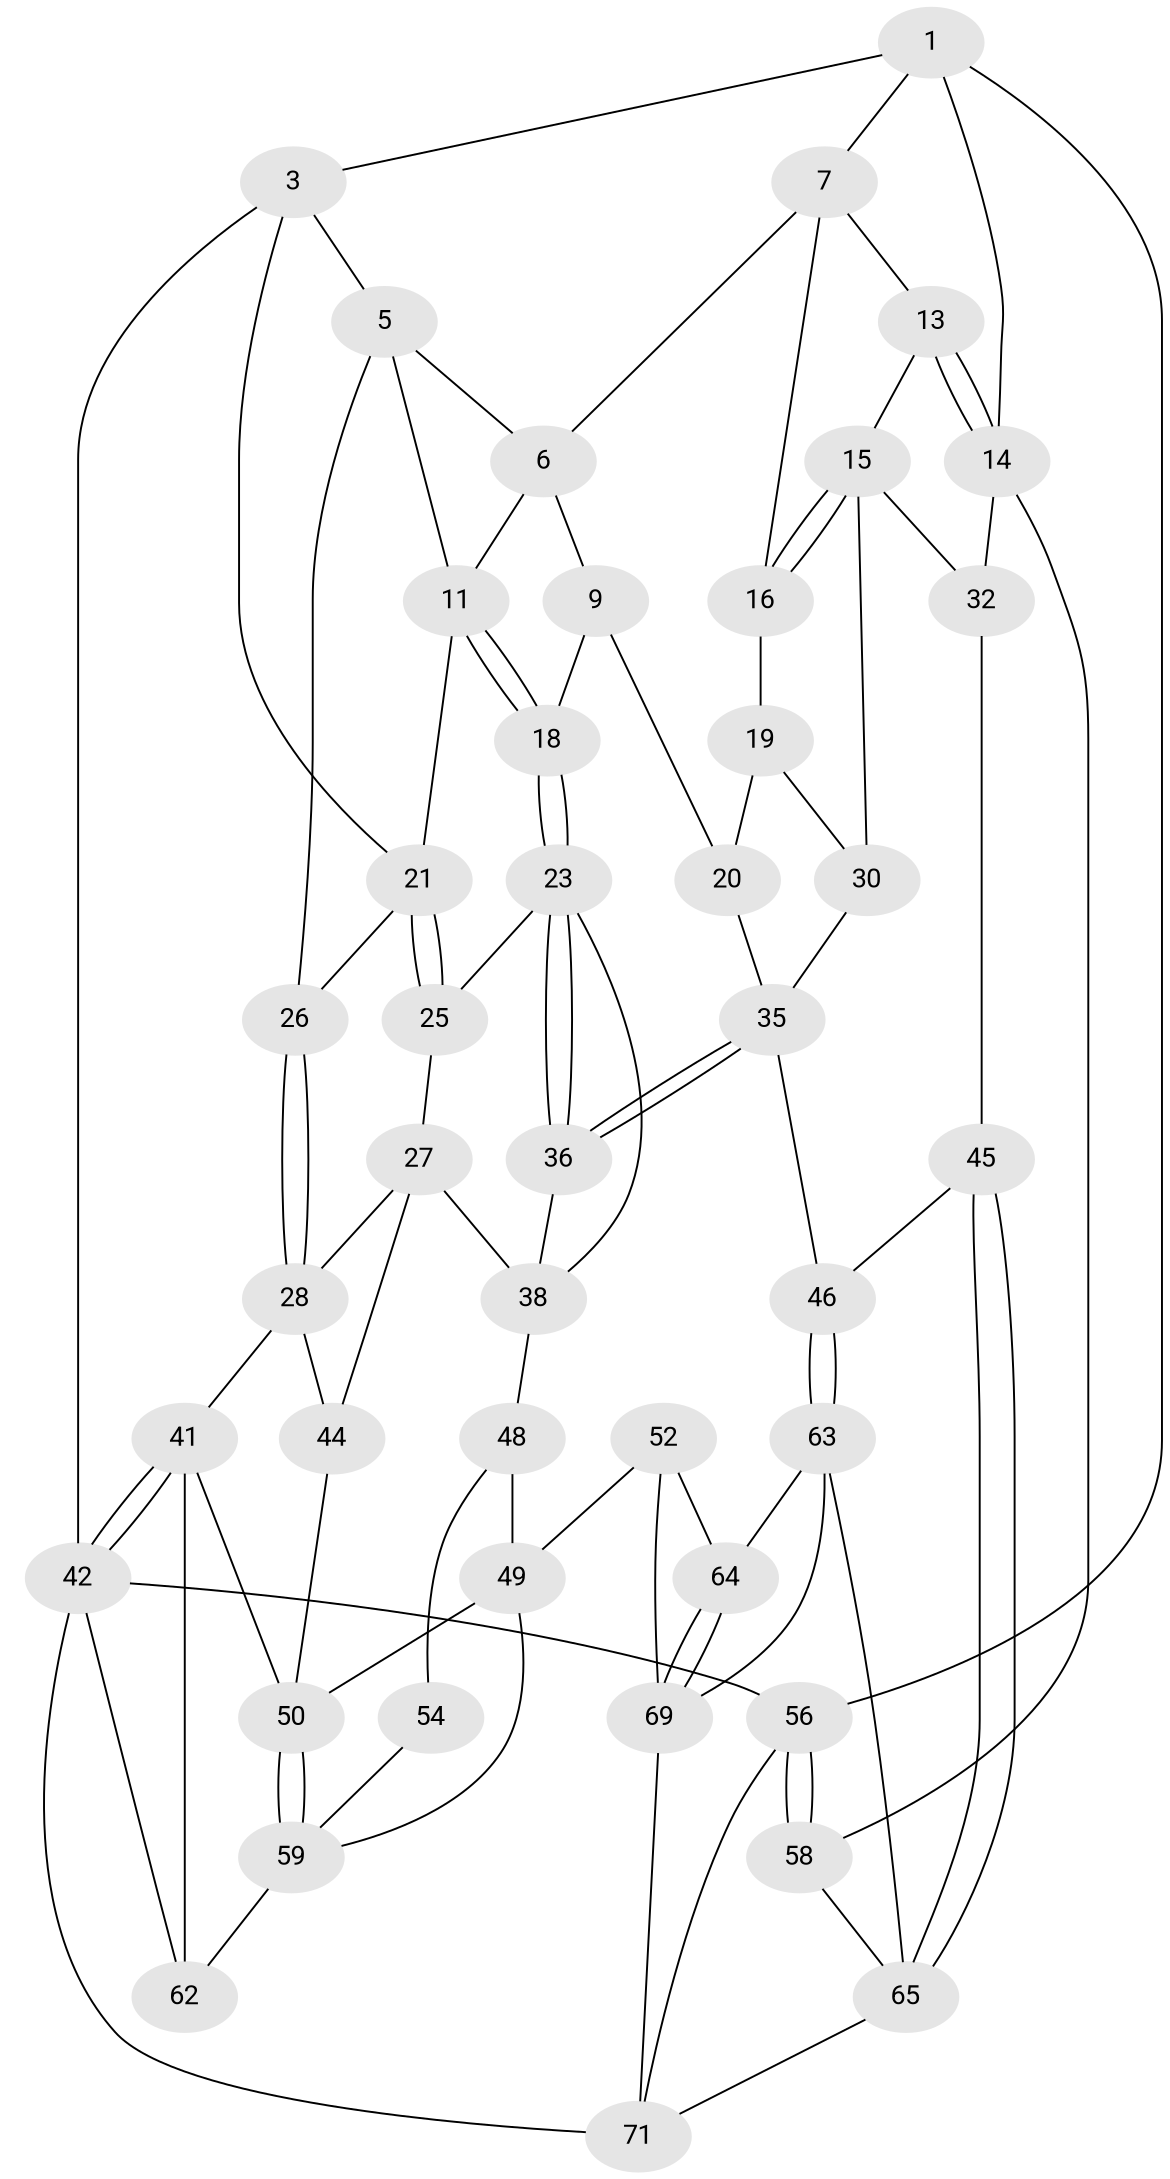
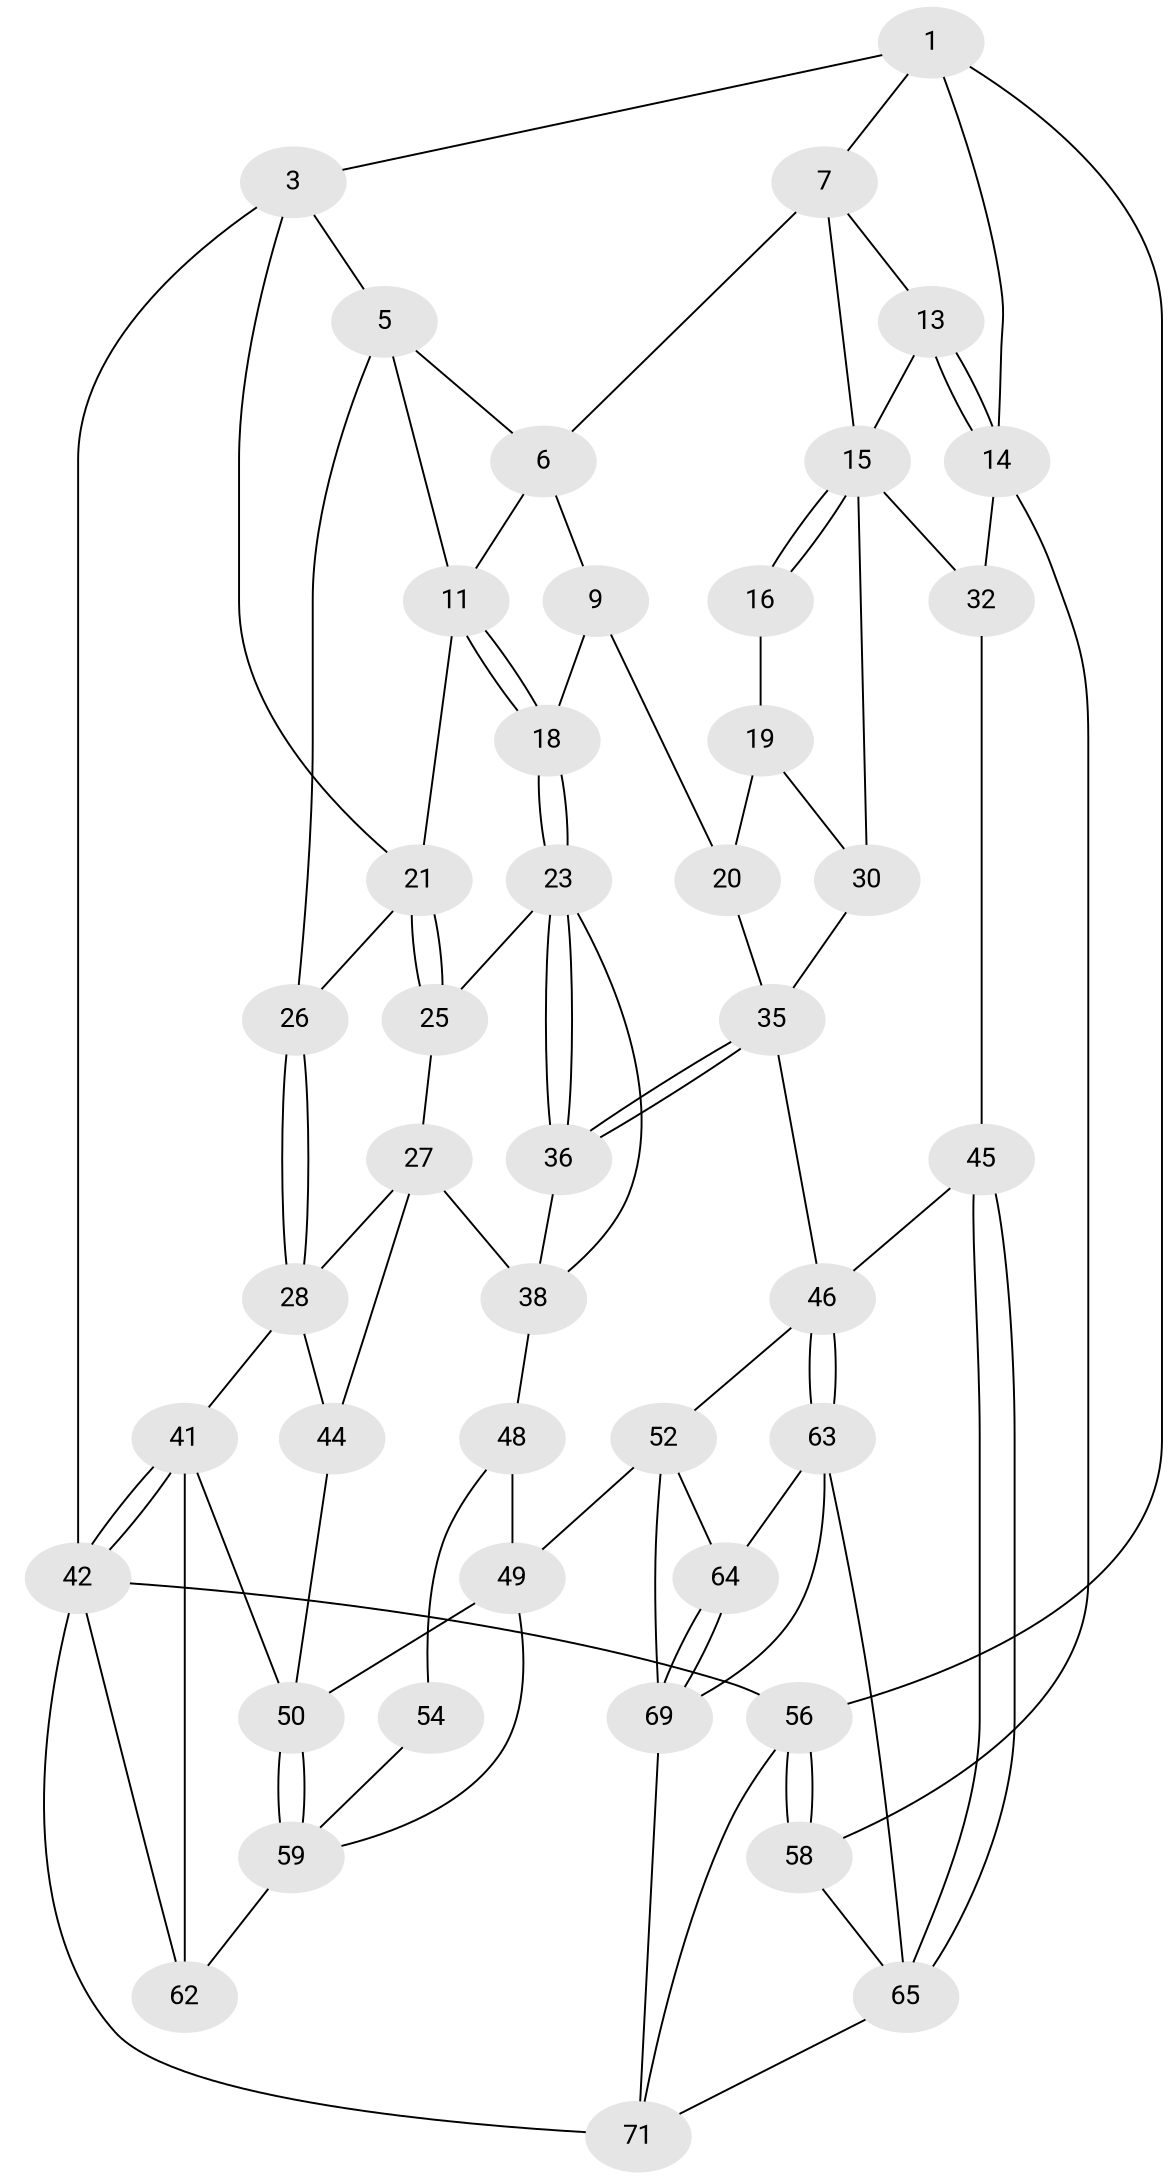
edge "7" -- "16": now "7" -- "15"
edge "46" -- "52": added
